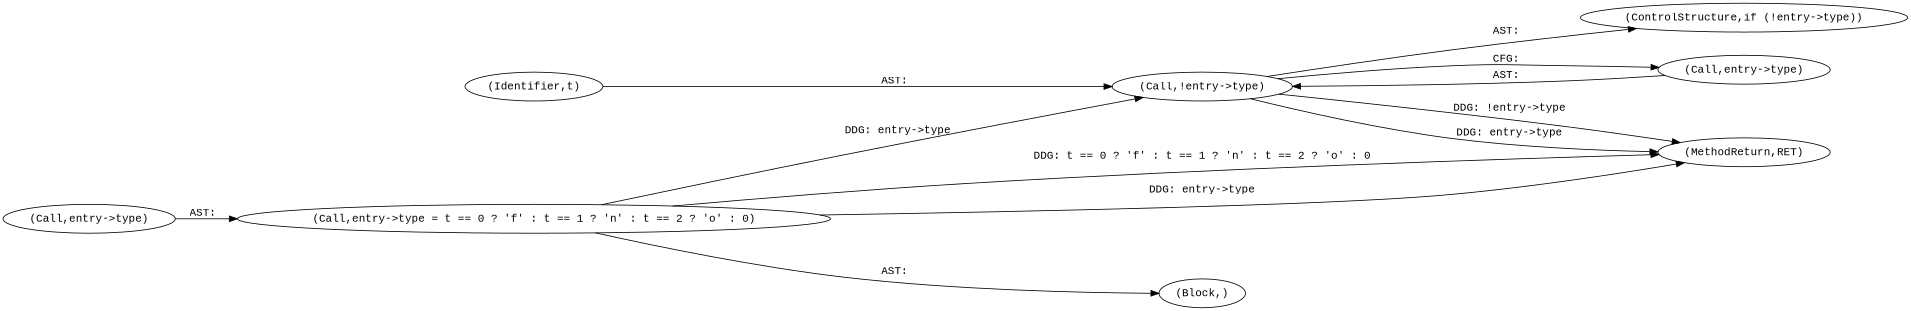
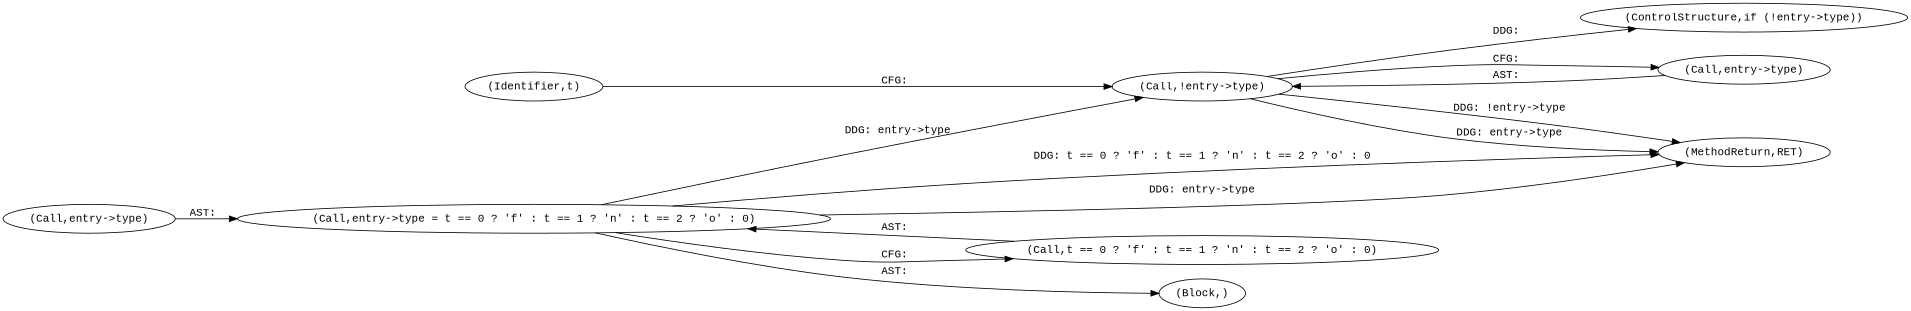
edge "(Call,!entry->type)" -> "(ControlStructure,if (!entry->type))": label "AST: " -> "DDG: "
edge "(Identifier,t)" -> "(Call,!entry->type)": label "AST: " -> "CFG: "
node "(Call,t == 0 ? 'f' : t == 1 ? 'n' : t == 2 ? 'o' : 0)": added
